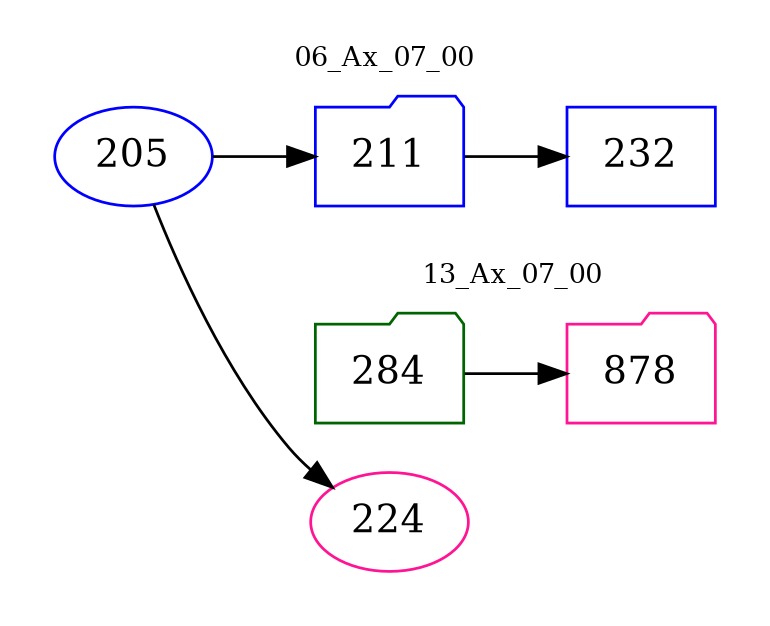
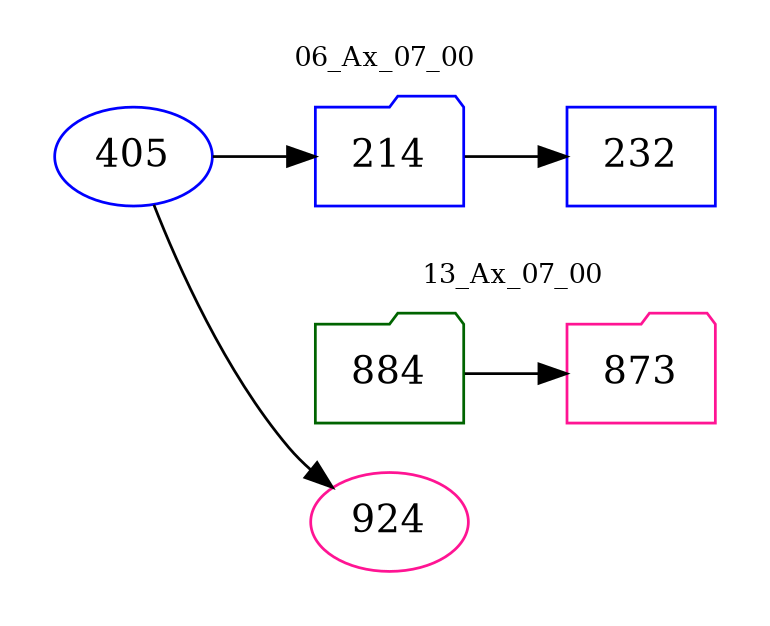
node "205": label "205" -> "405"
node "211": label "211" -> "214"
node "284": label "284" -> "884"
node "878": label "878" -> "873"
node "224": label "224" -> "924"
